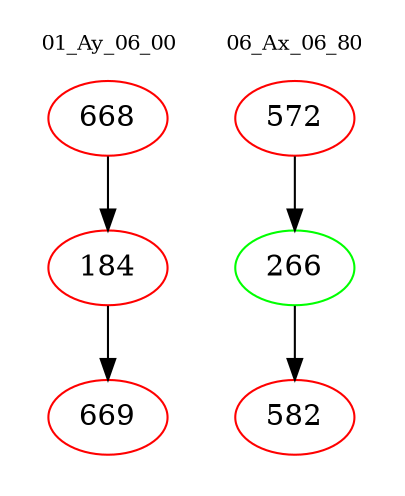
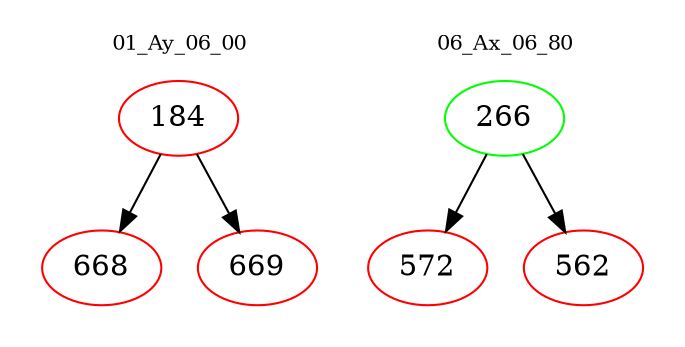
edge "668" -> "184": reversed
edge "572" -> "266": reversed
node "582": label "582" -> "562"
